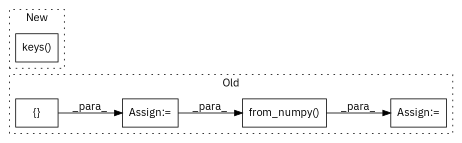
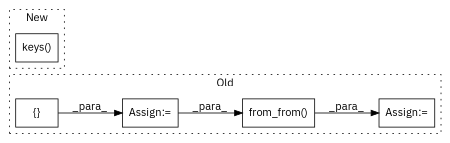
node "from_numpy()": label "from_numpy()" -> "from_from()"
